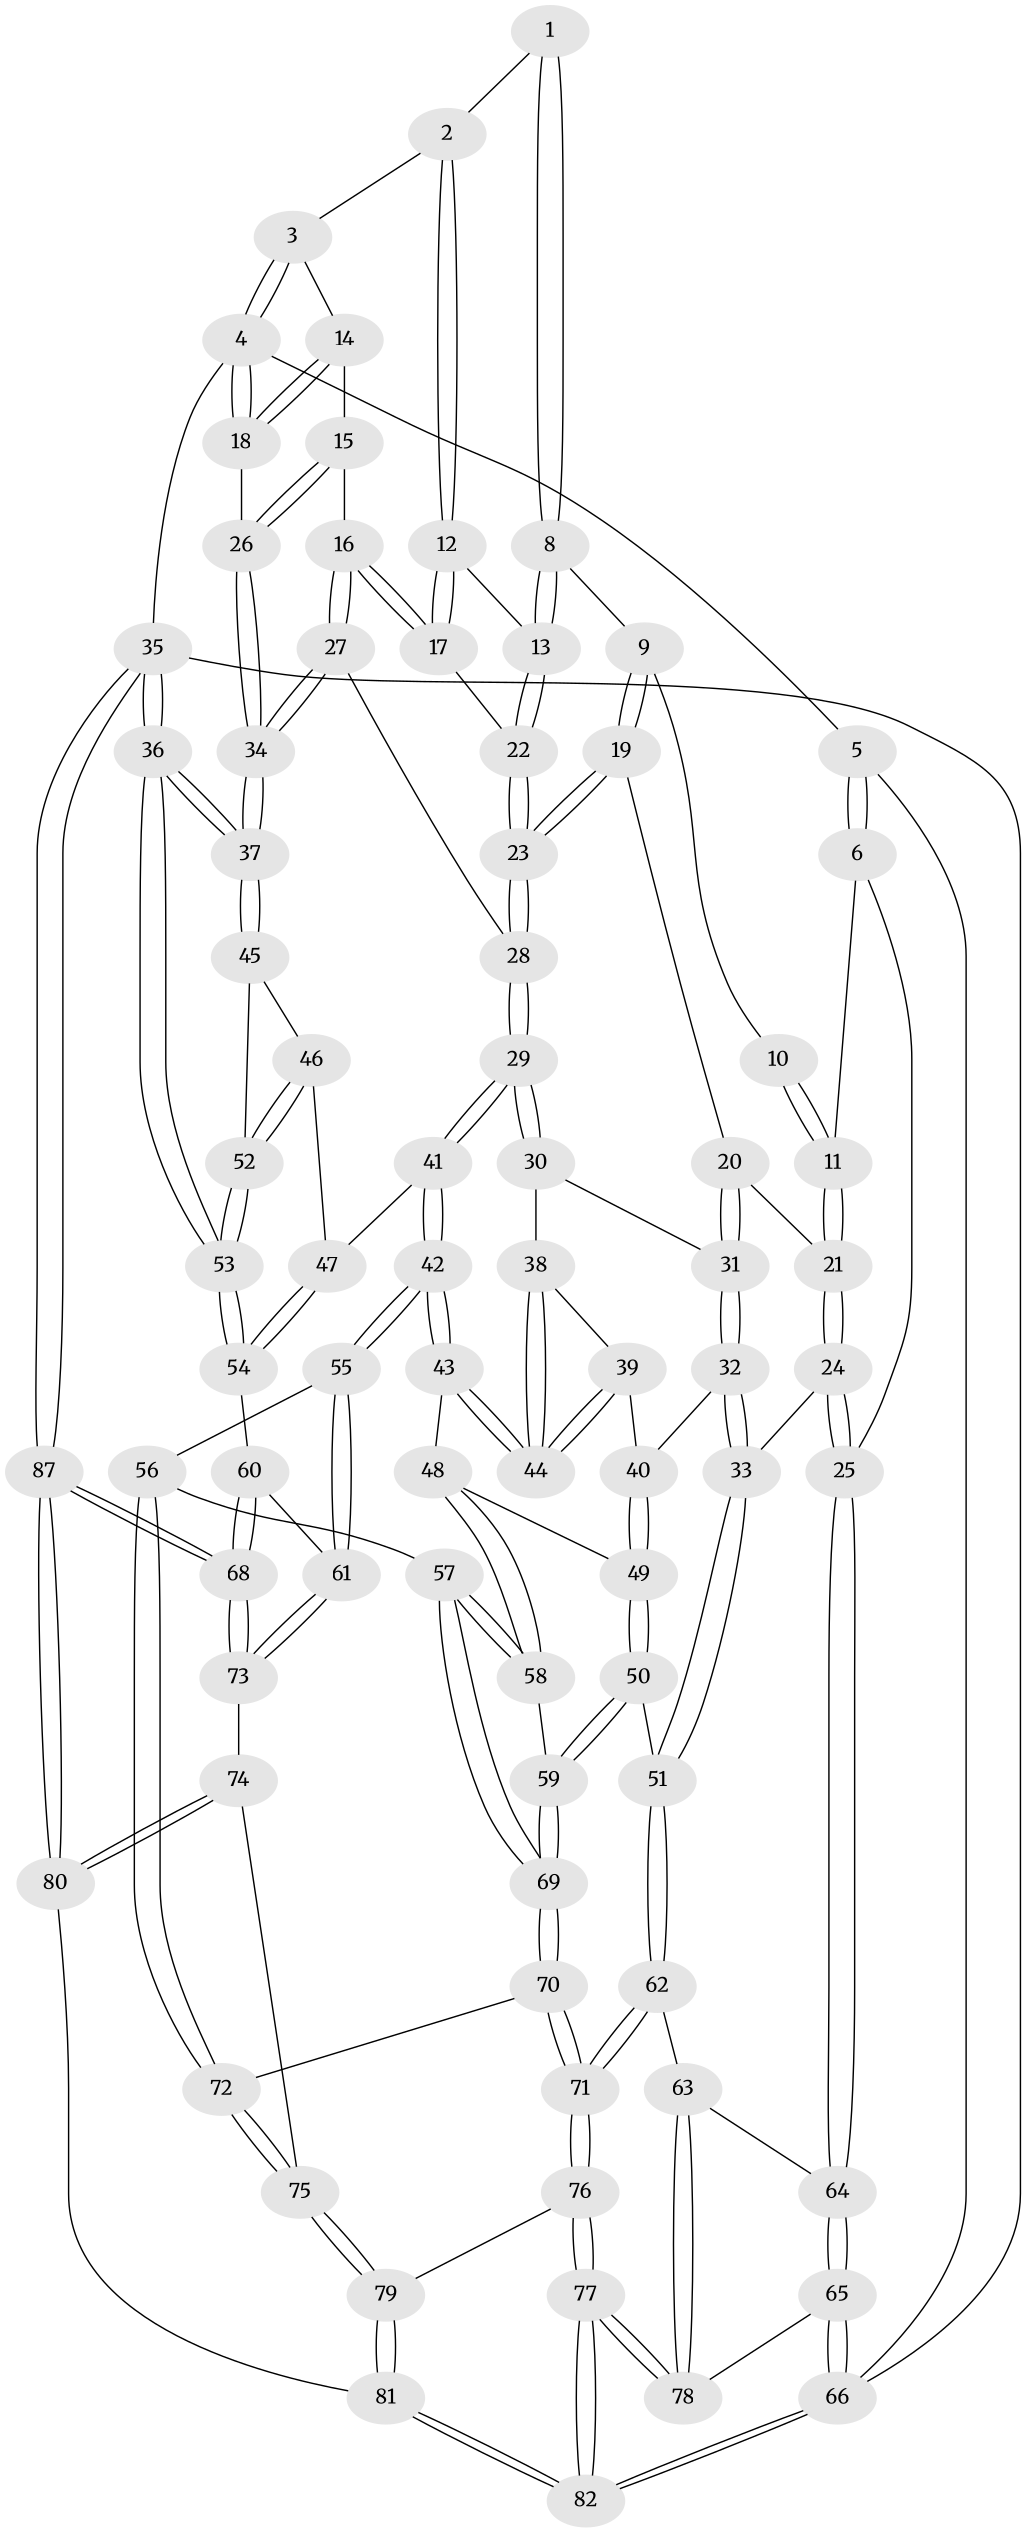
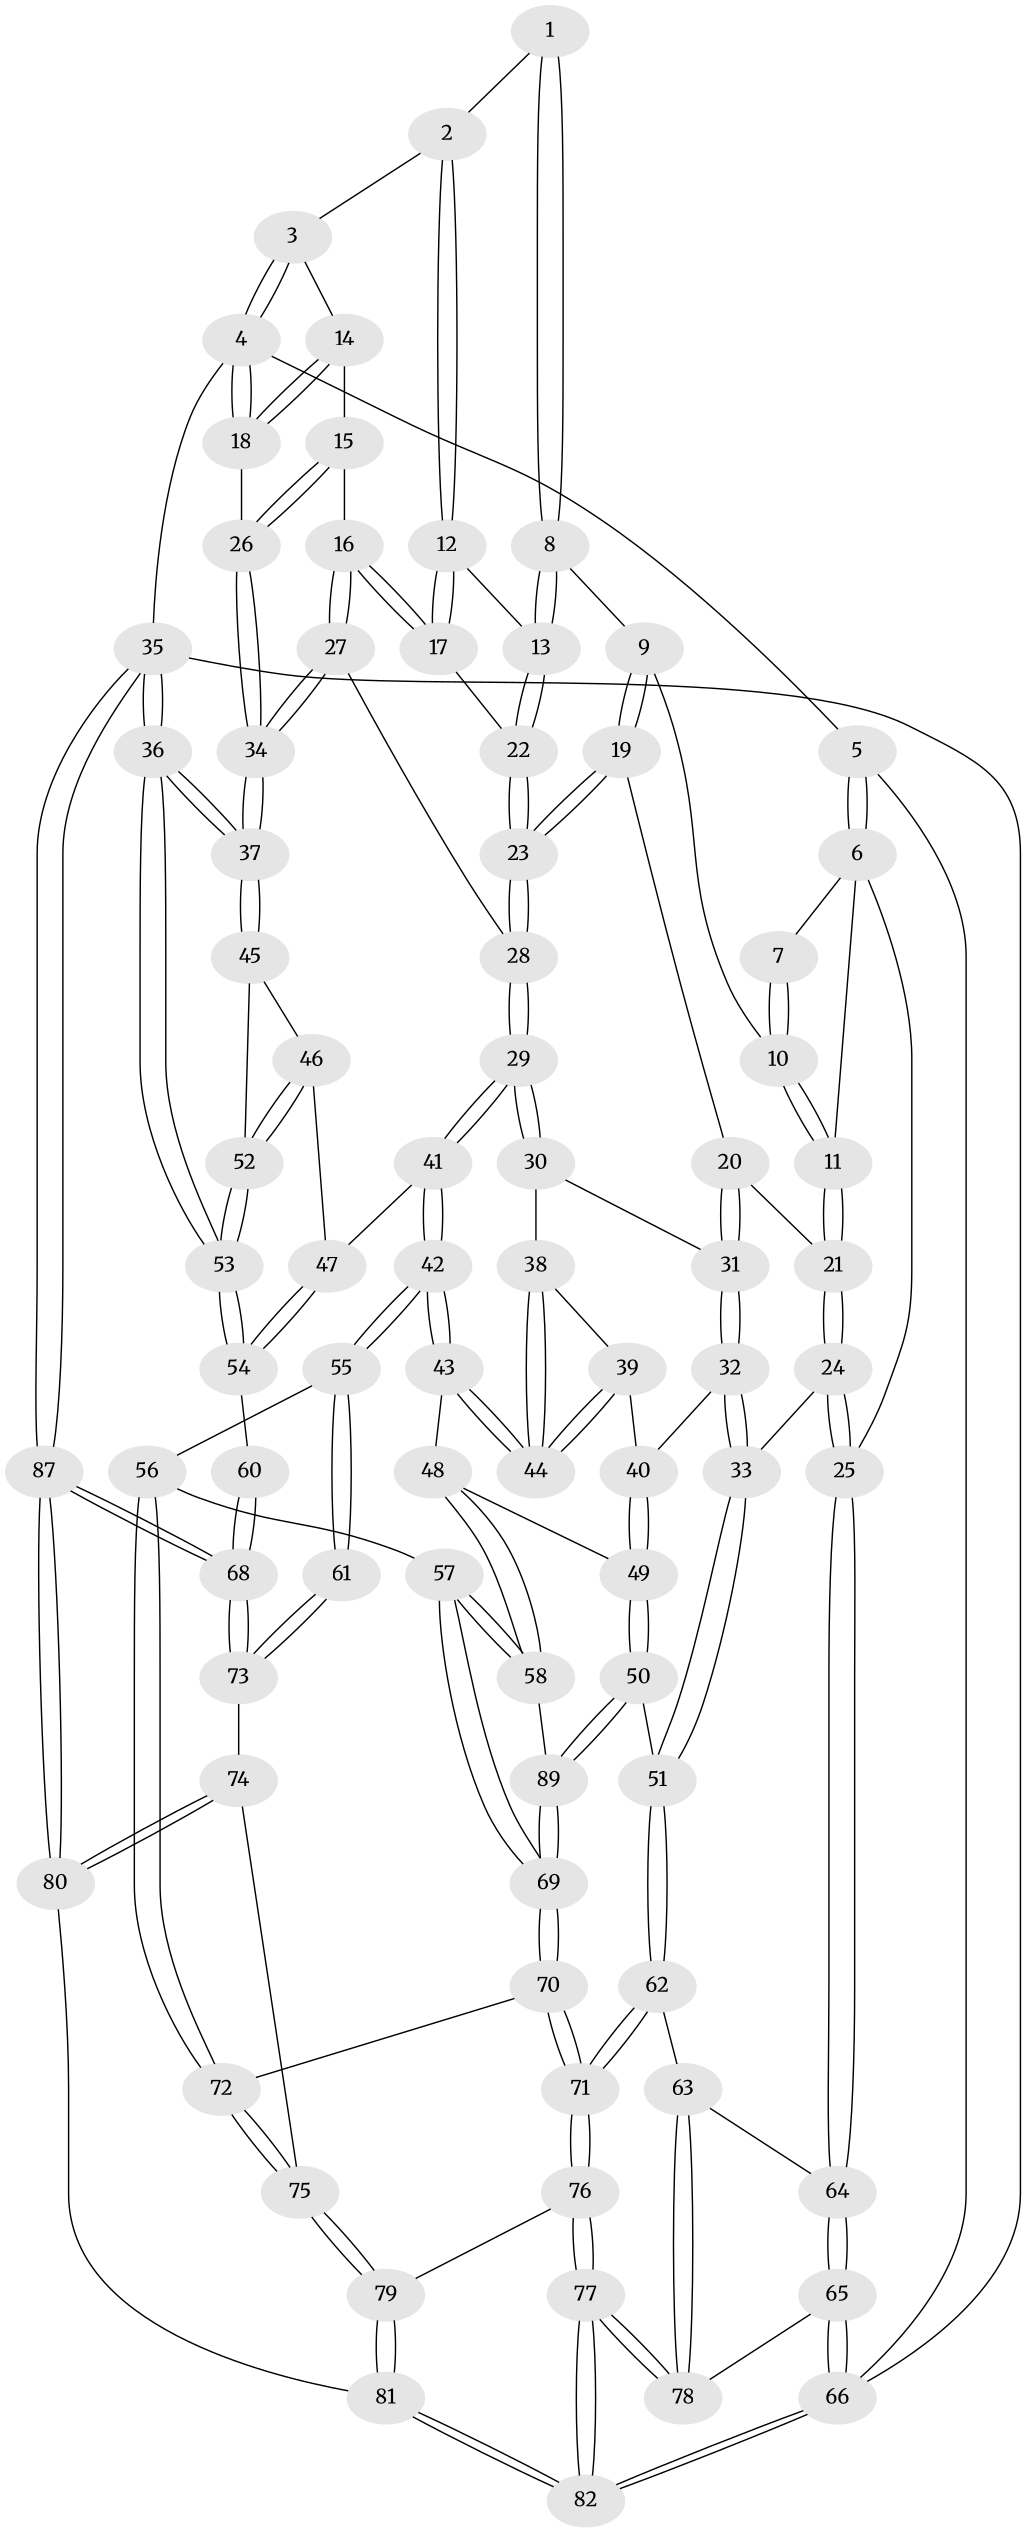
node "7": added
edge "60" -- "61": removed
node "59": label "59" -> "89"
